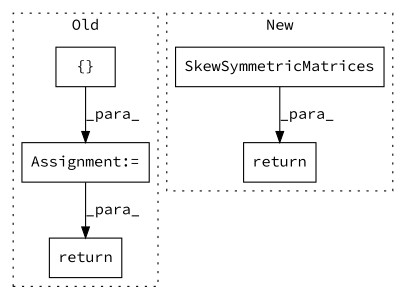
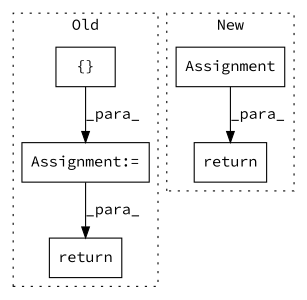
node "SkewSymmetricMatrices": label "SkewSymmetricMatrices" -> "Assignment"
